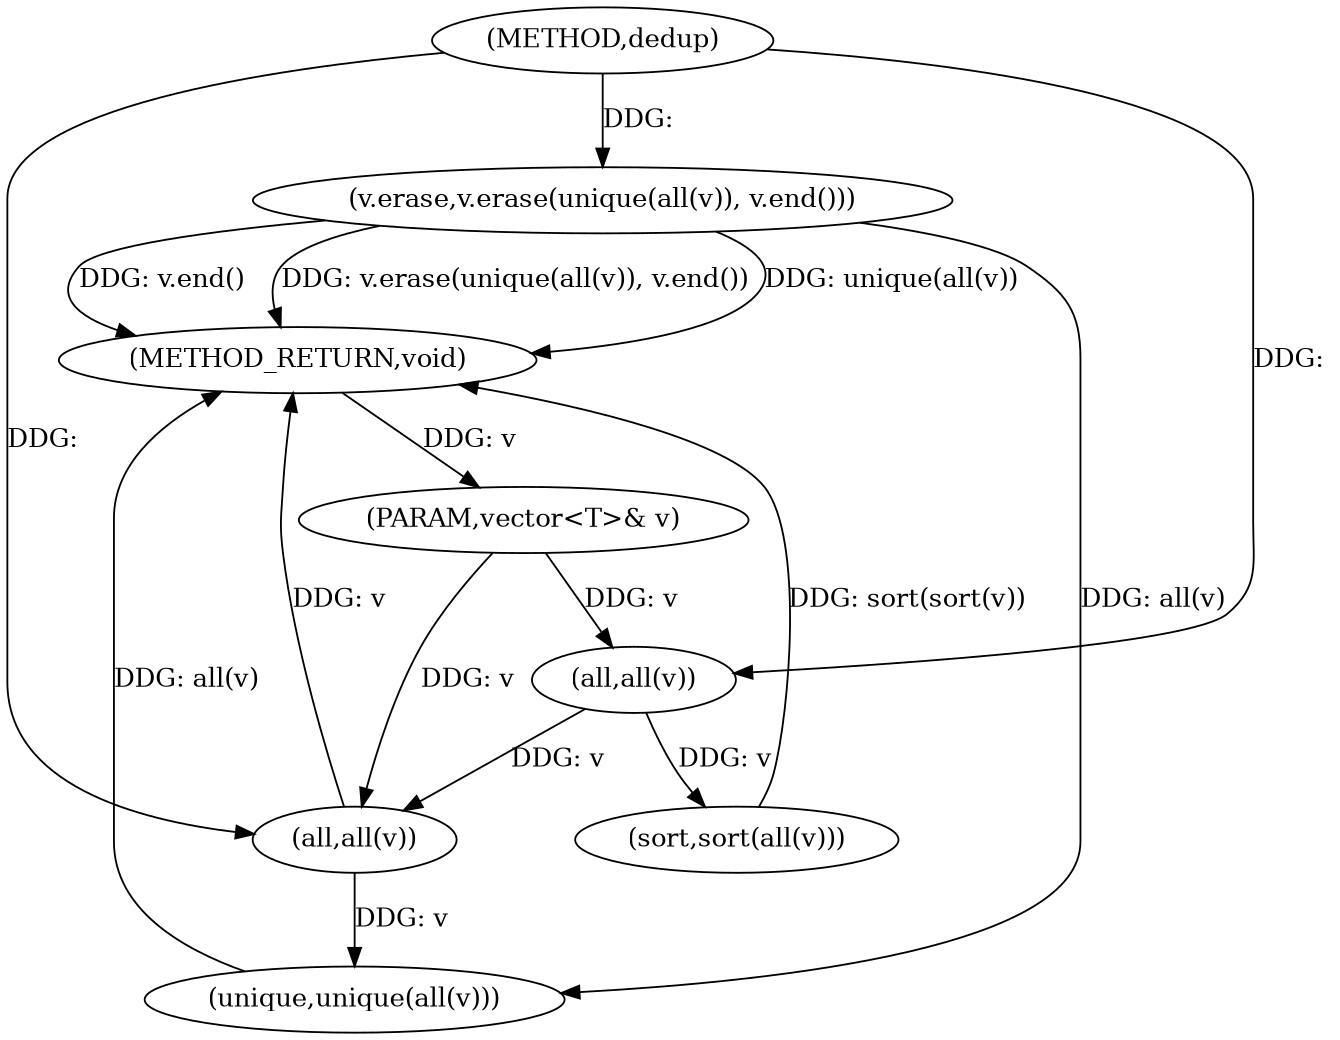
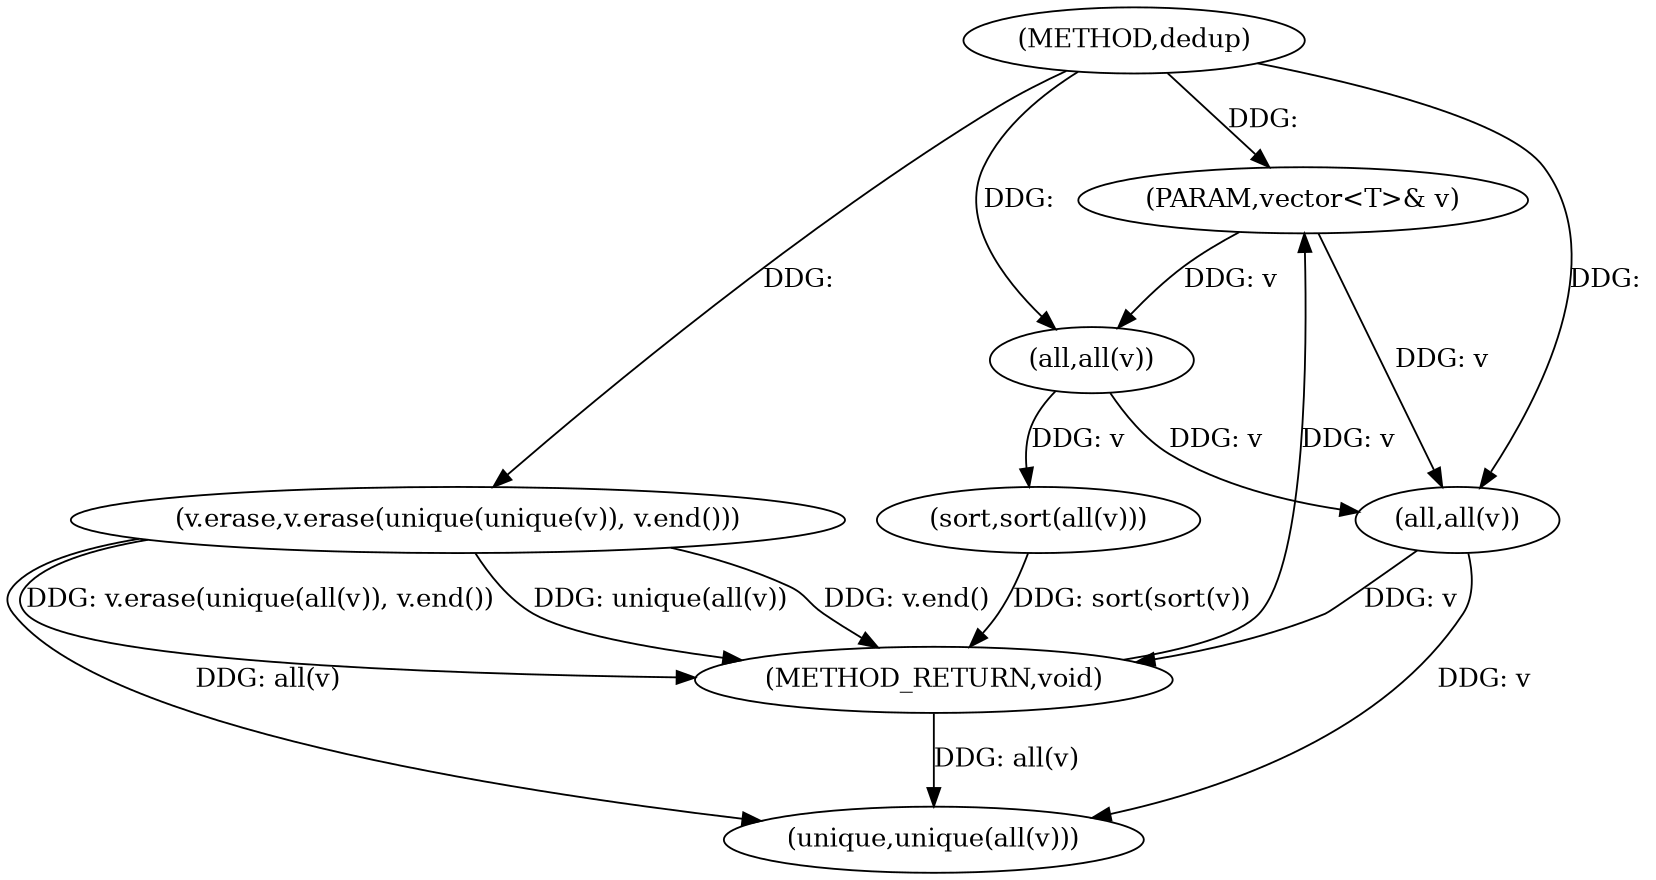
edge "(METHOD,dedup)" -> "(PARAM,vector<T>& v)": added, label "DDG:"
node "(v.erase,v.erase(unique(all(v)), v.end()))": label "(v.erase,v.erase(unique(all(v)), v.end()))" -> "(v.erase,v.erase(unique(unique(v)), v.end()))"
edge "(unique,unique(all(v)))" -> "(METHOD_RETURN,void)": reversed
